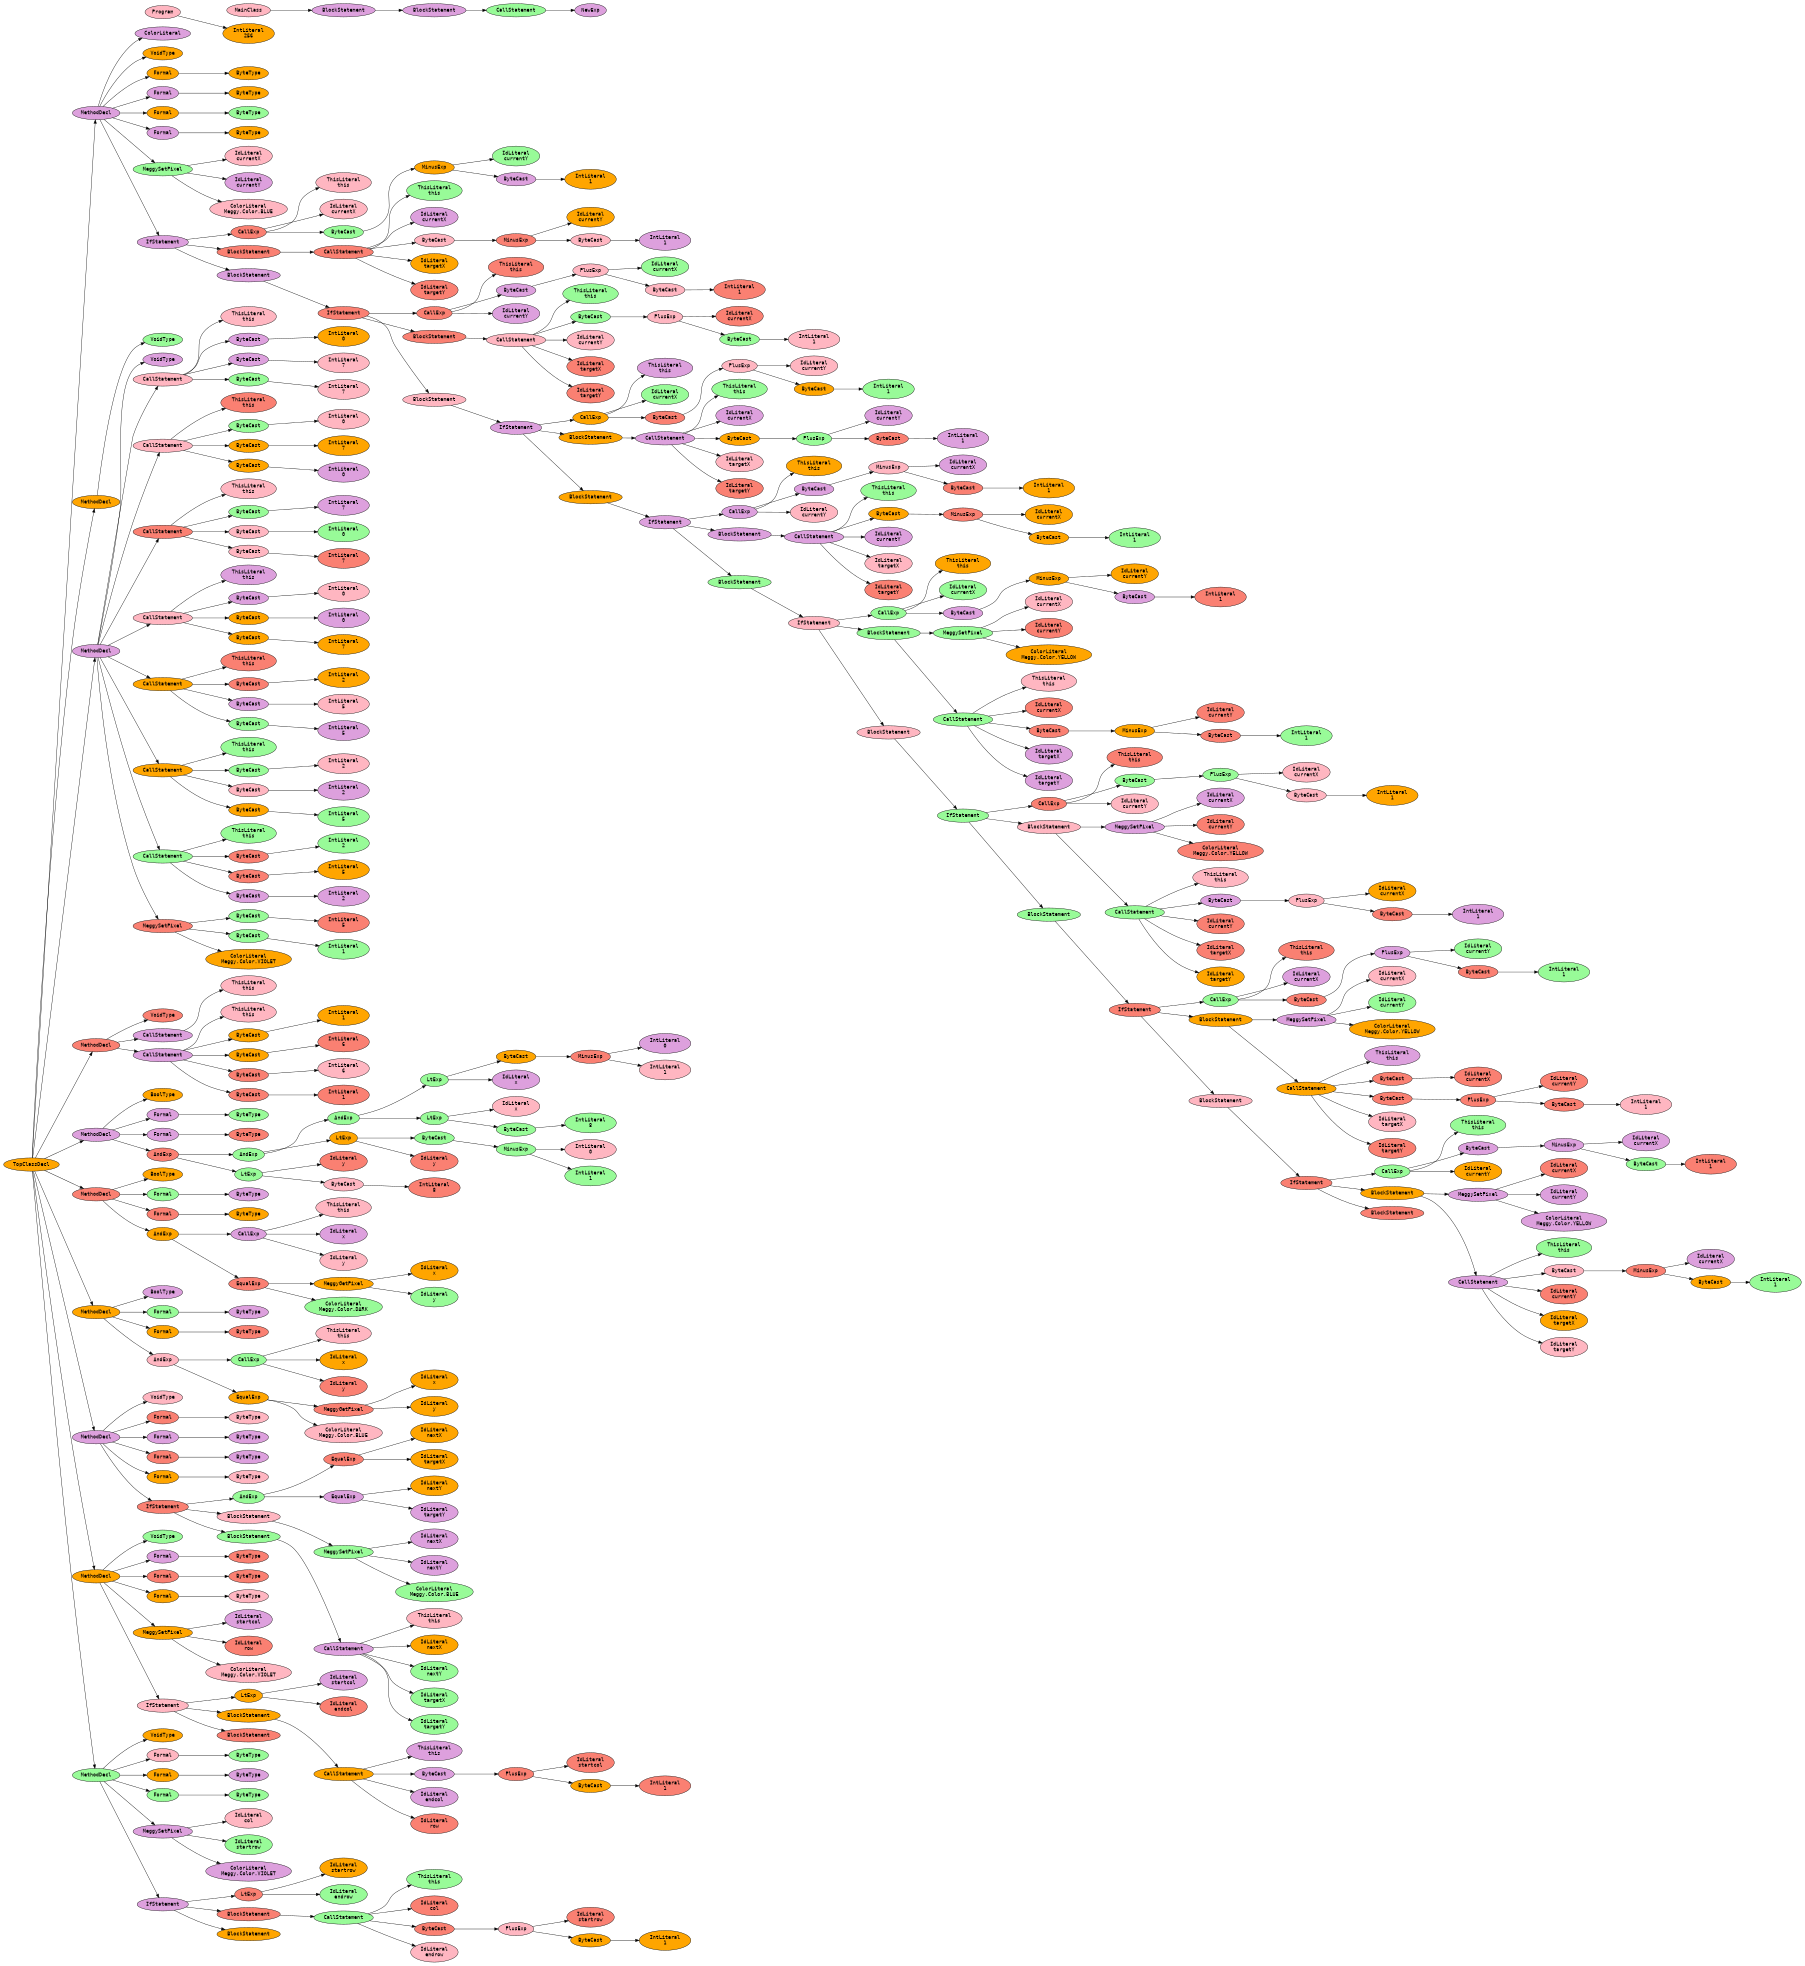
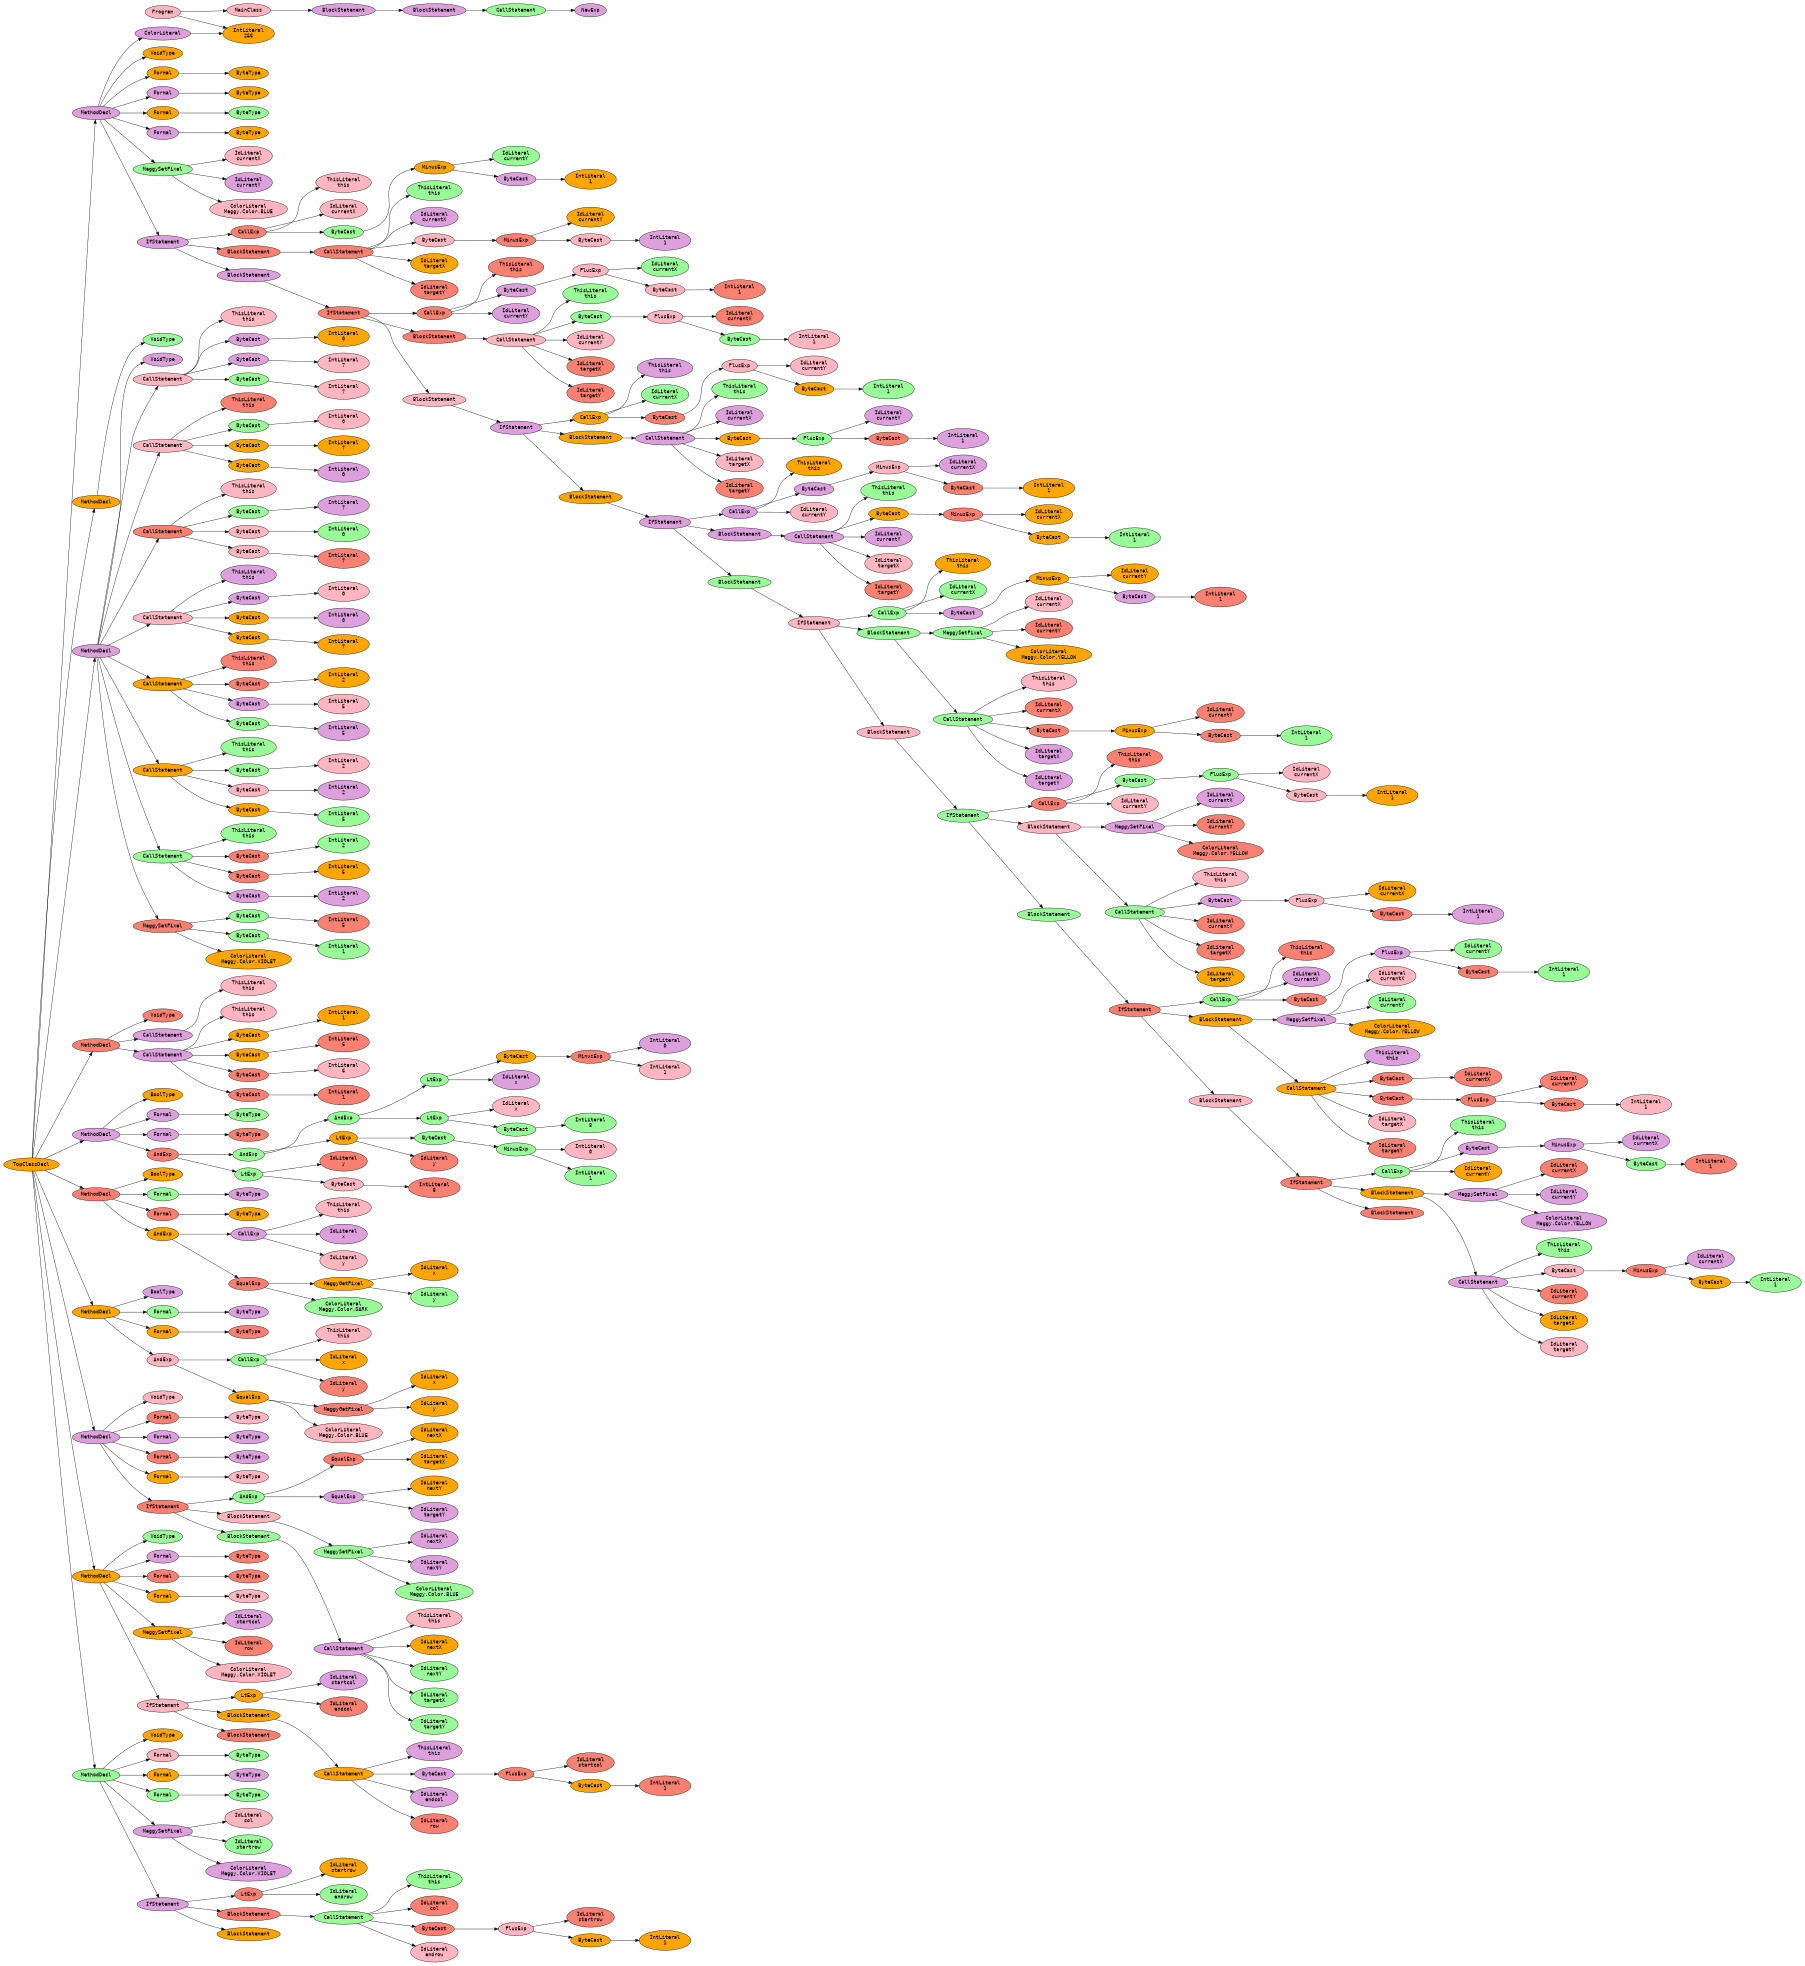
edge "Program" -> "MainClass": added
edge "ColorLiteral" -> "IntLiteral 256": added
